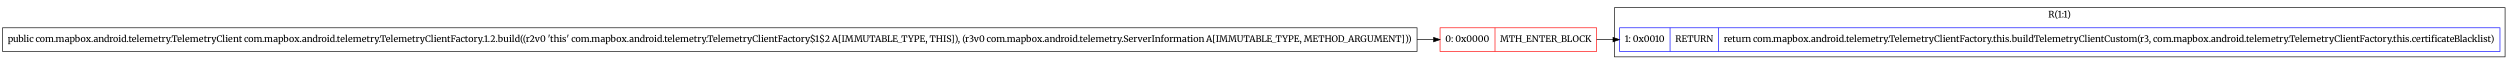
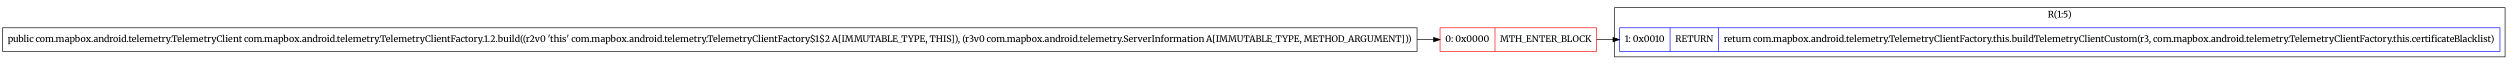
cluster "R(1:1)": label "R(1:1)" -> "R(1:5)"
